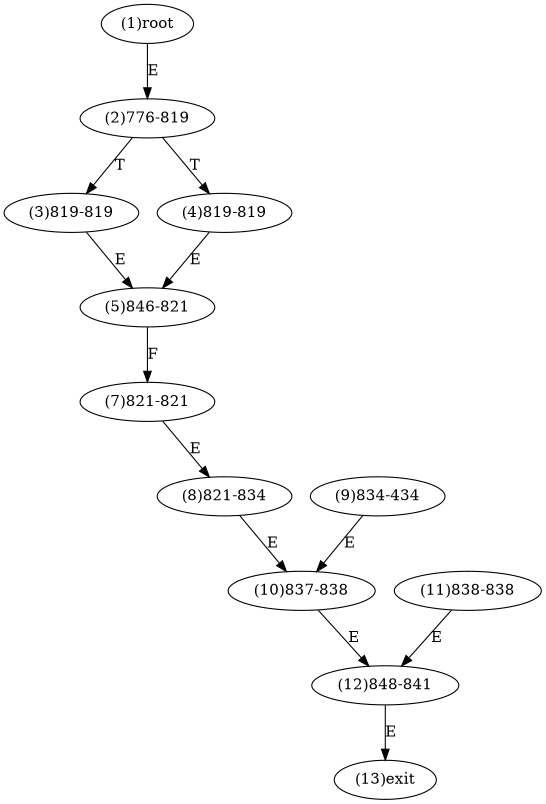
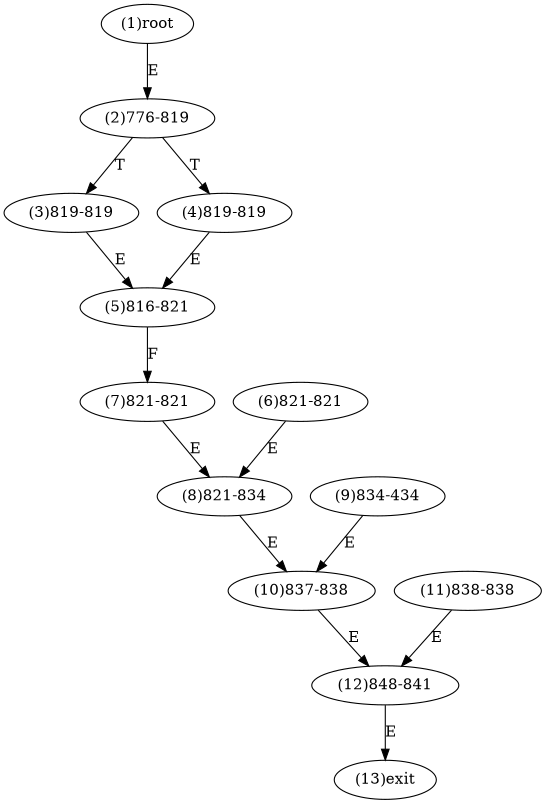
node "(5)846-821": label "(5)846-821" -> "(5)816-821"
node "(6)821-821": added
